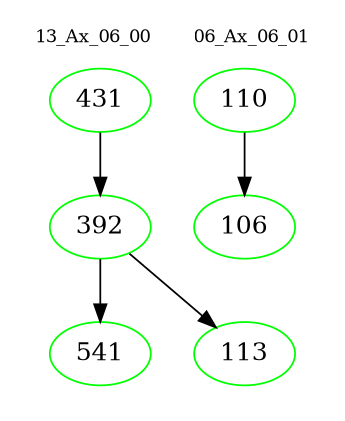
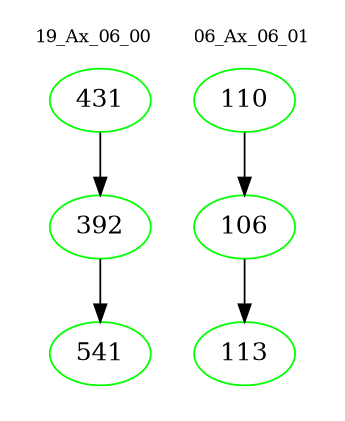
cluster "13_Ax_06_00": label "13_Ax_06_00" -> "19_Ax_06_00"
edge "392" -> "113": now "106" -> "113"
